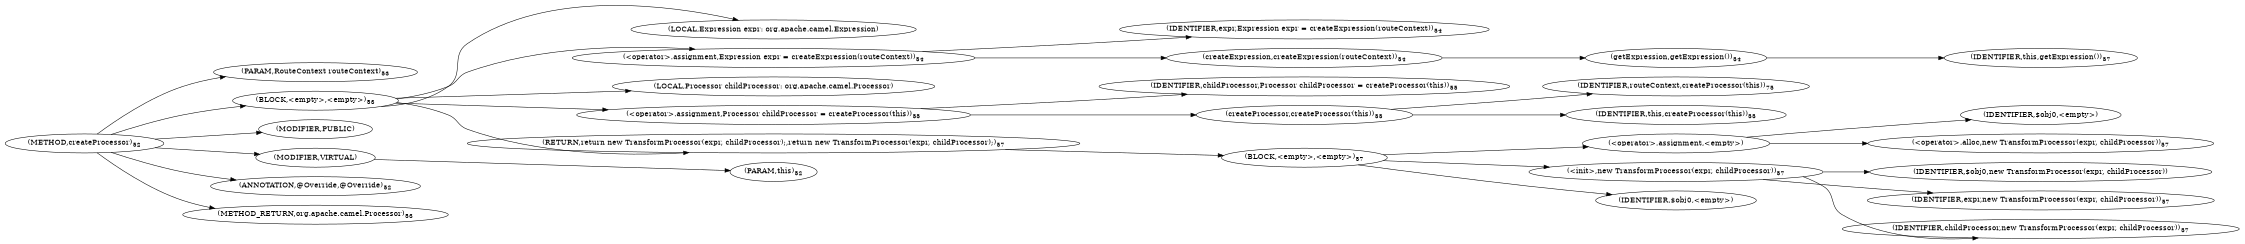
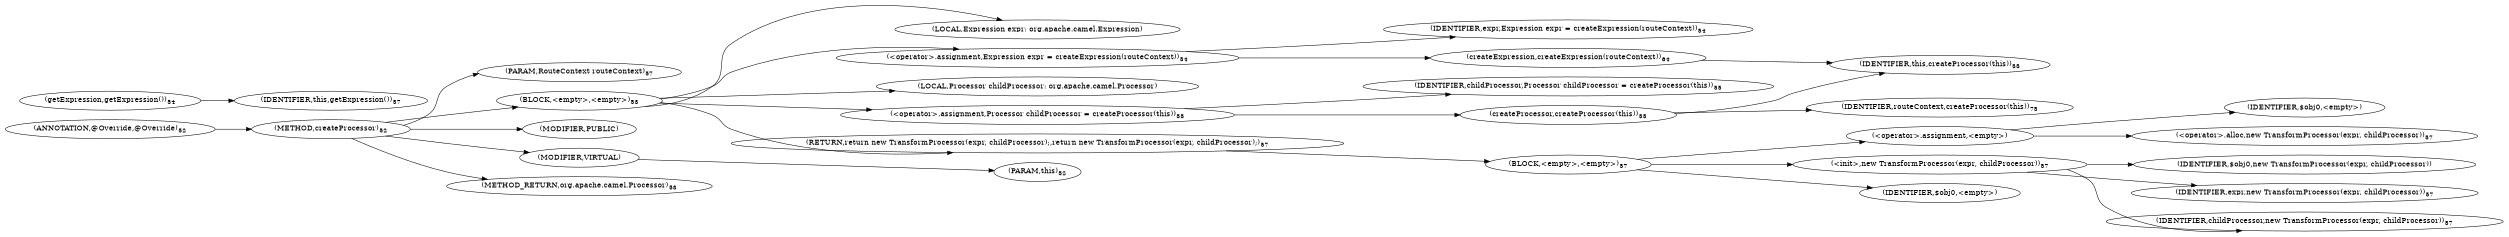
node "(createExpression,createExpression(routeContext))": text "54" -> "64"
edge "(createExpression,createExpression(routeContext))" -> "(getExpression,getExpression())": now "(createExpression,createExpression(routeContext))" -> "(IDENTIFIER,this,createProcessor(this))"
node "(PARAM,RouteContext routeContext)": text "53" -> "57"
edge "(METHOD,createProcessor)" -> "(ANNOTATION,@Override,@Override)": reversed
